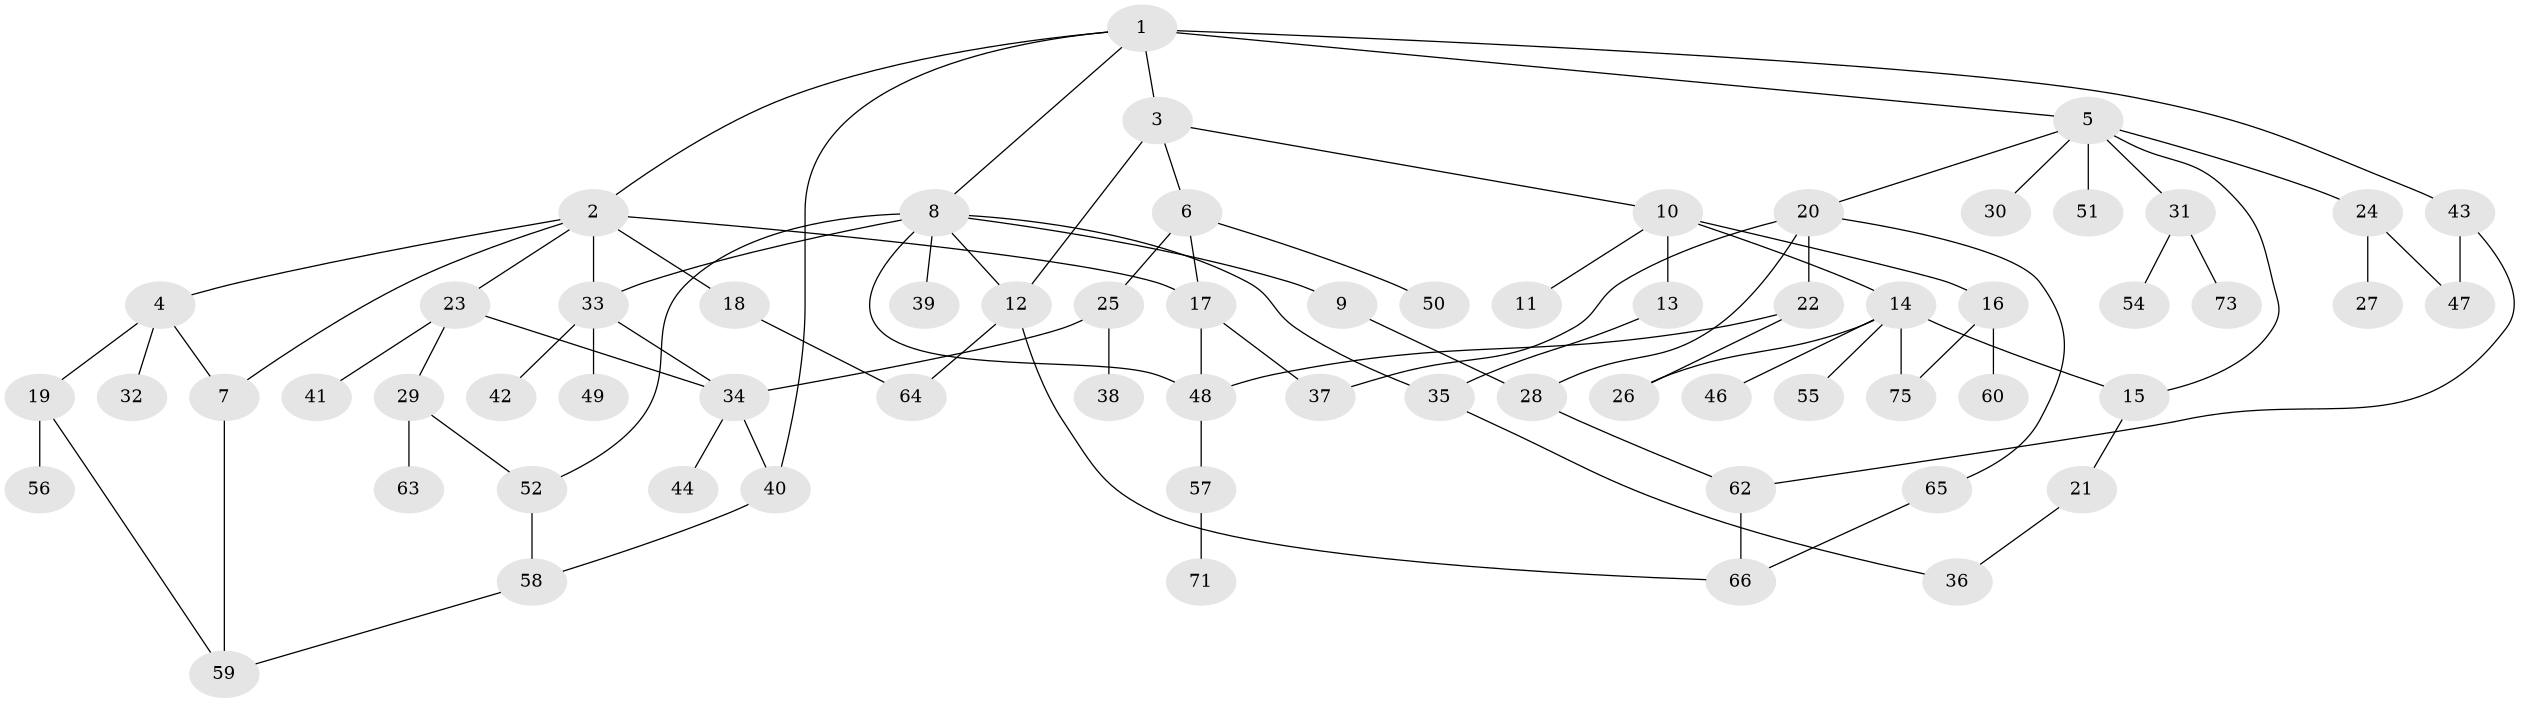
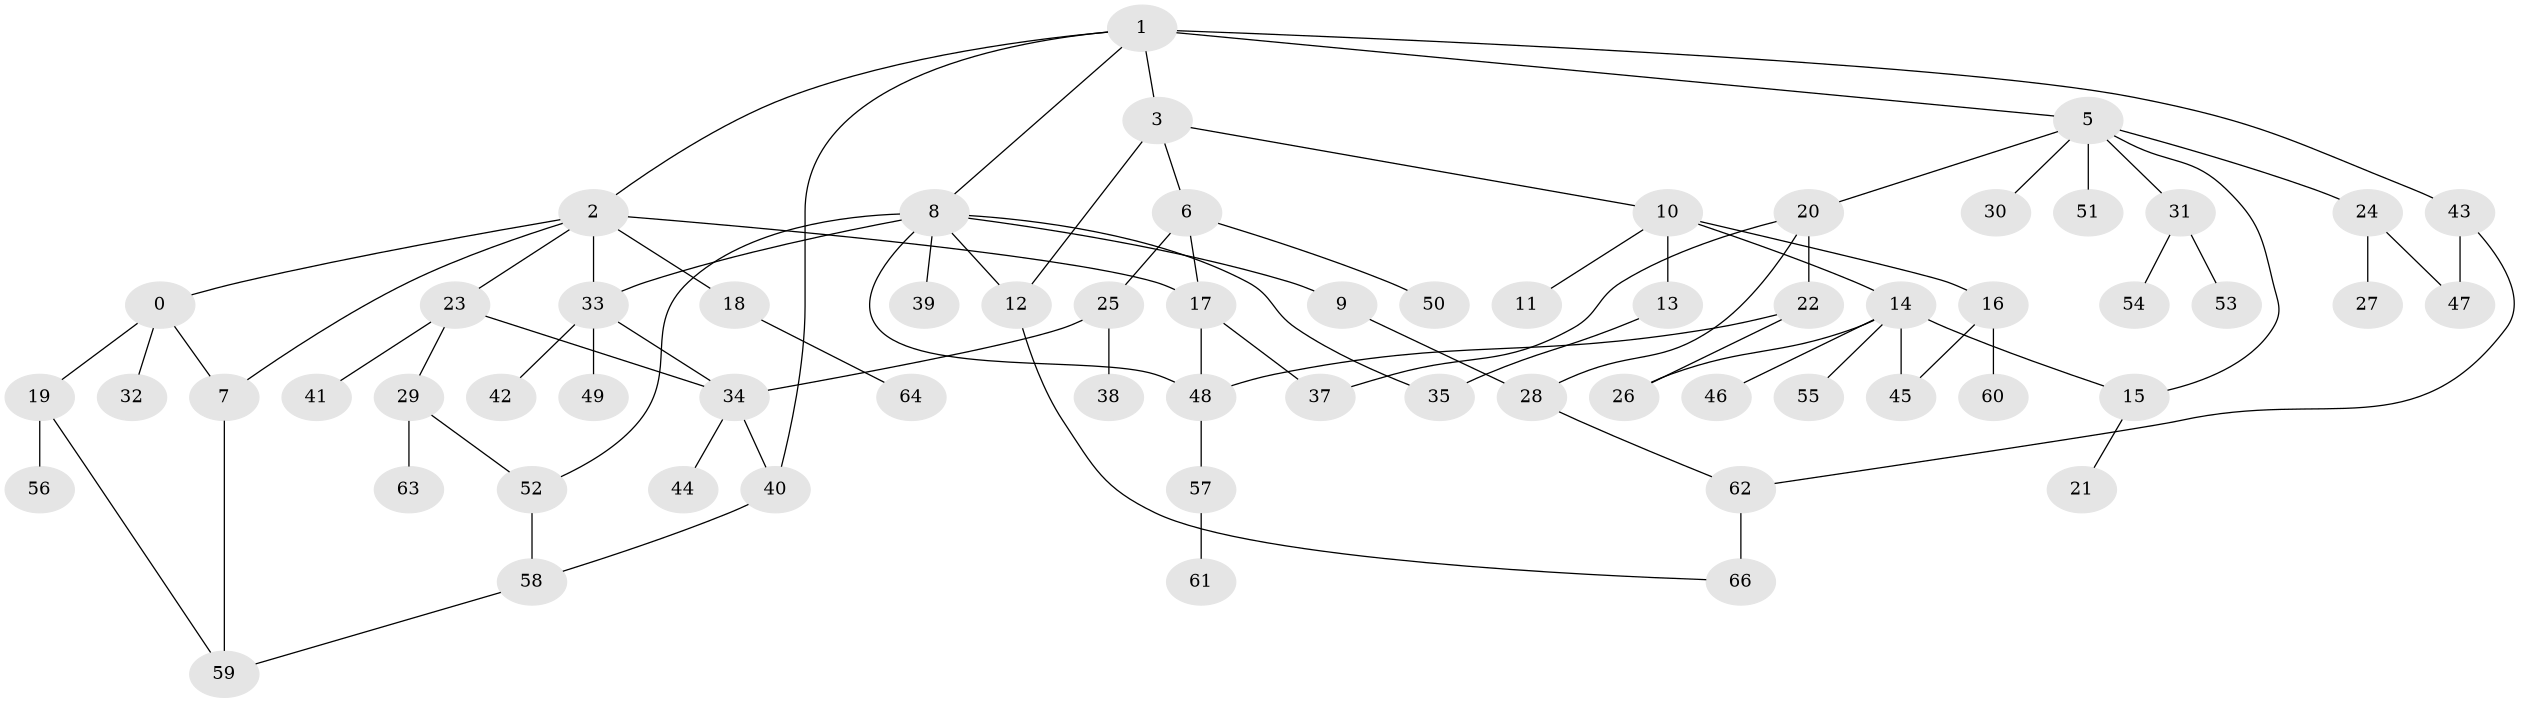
node "4": label "4" -> "0"
node "73": label "73" -> "53"
edge "12" -- "64": removed
node "75": label "75" -> "45"
node "65": removed
node "71": label "71" -> "61"
node "36": removed
